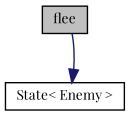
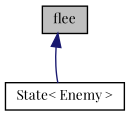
edge "flee" -> "State< Enemy >": reversed
